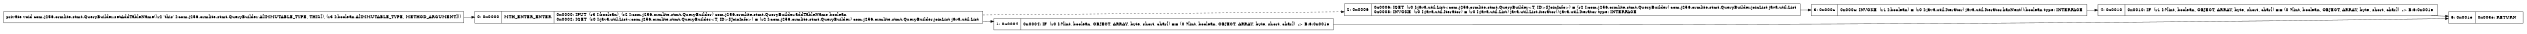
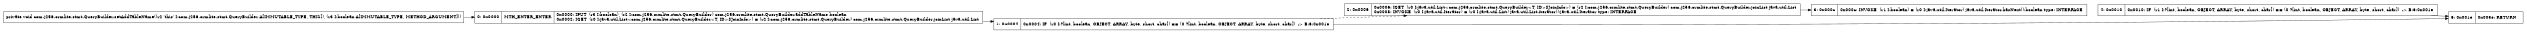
edge "3: 0x000c" -> "4: 0x0010": removed
edge "0: 0x0000" -> "2: 0x0006": now "1: 0x0004" -> "2: 0x0006"
